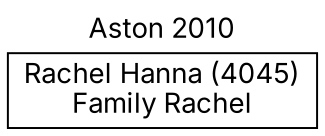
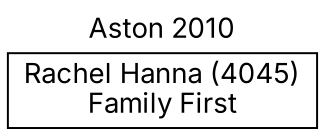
node "Rachel Hanna (4045) Family Rachel": label "Rachel Hanna (4045) Family Rachel" -> "Rachel Hanna (4045) Family First"
